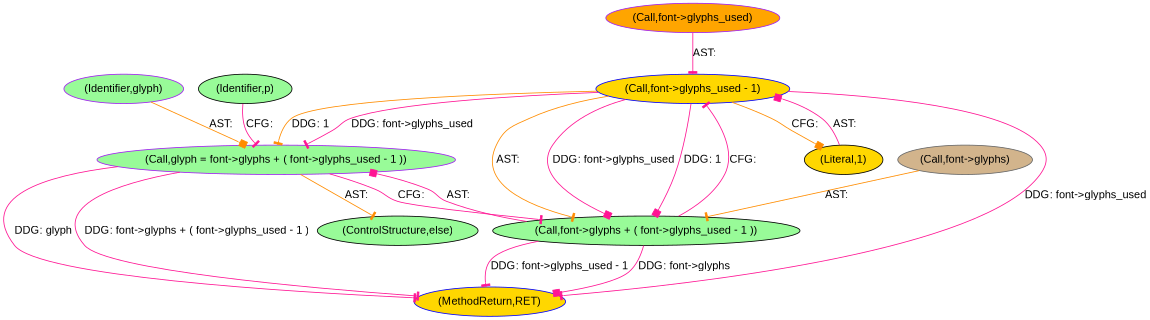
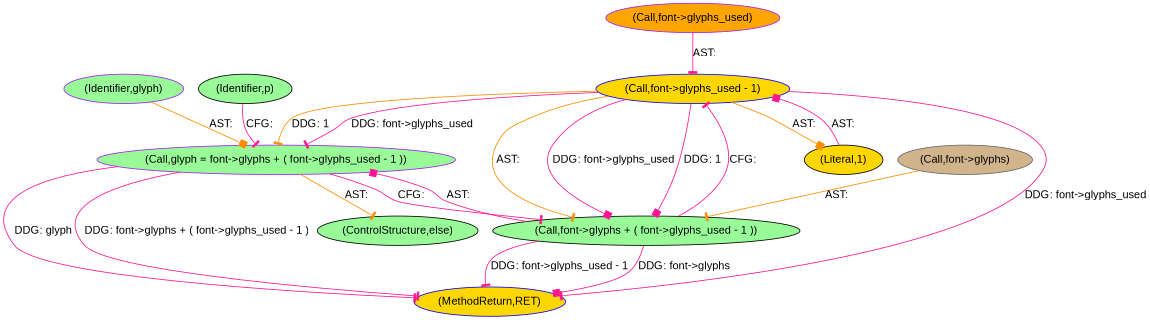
edge "(Call,font->glyphs_used - 1)" -> "(Literal,1)": label "CFG: " -> "AST: "
